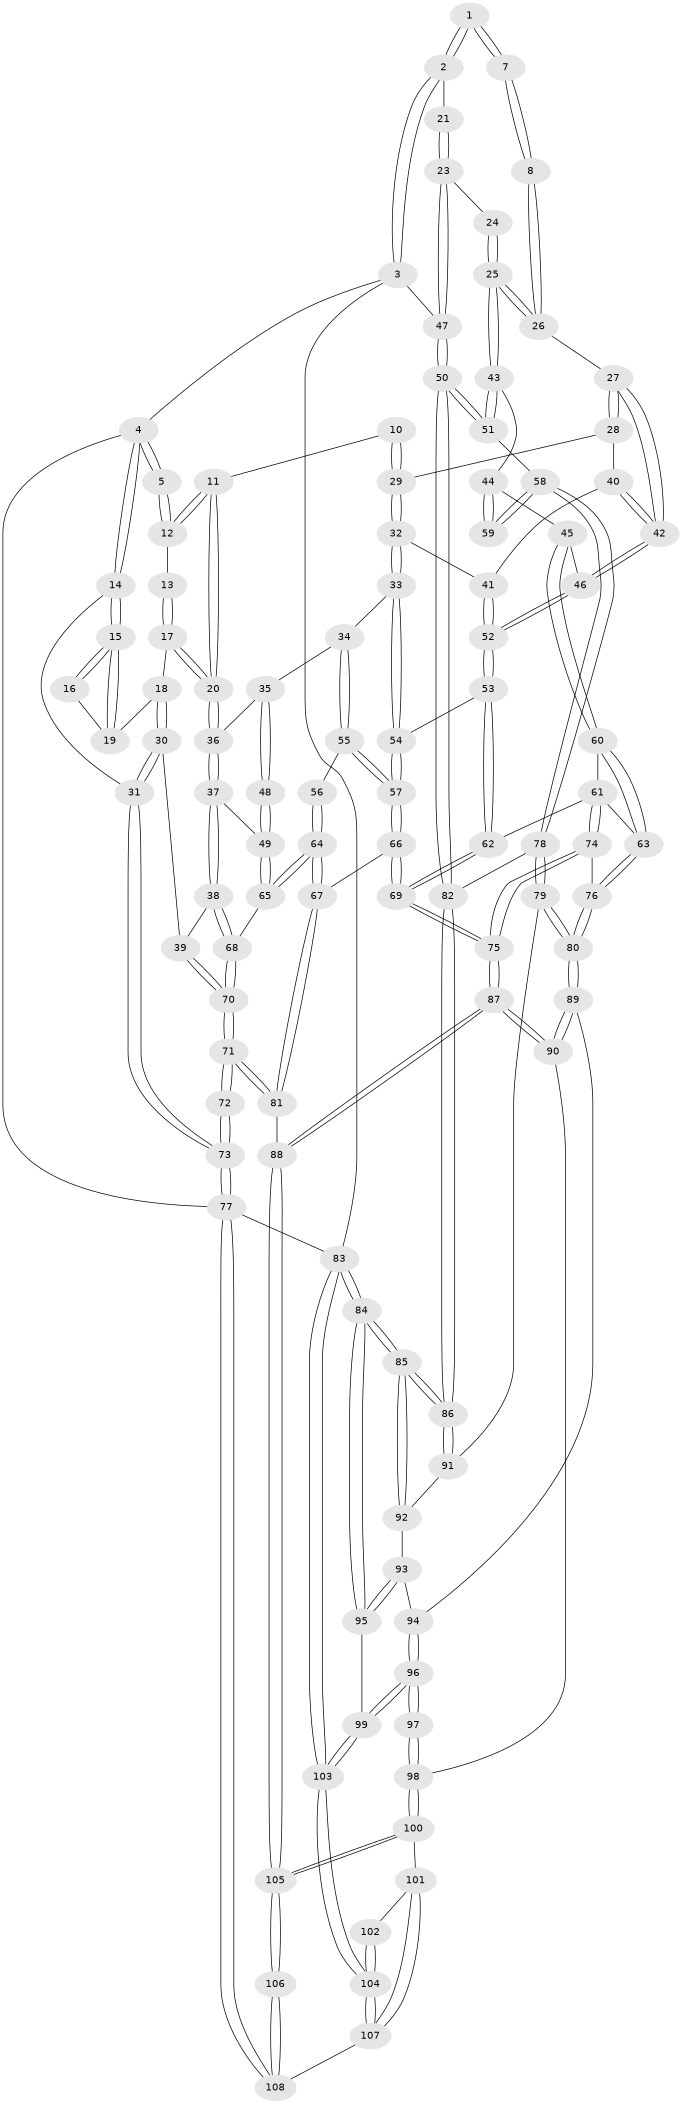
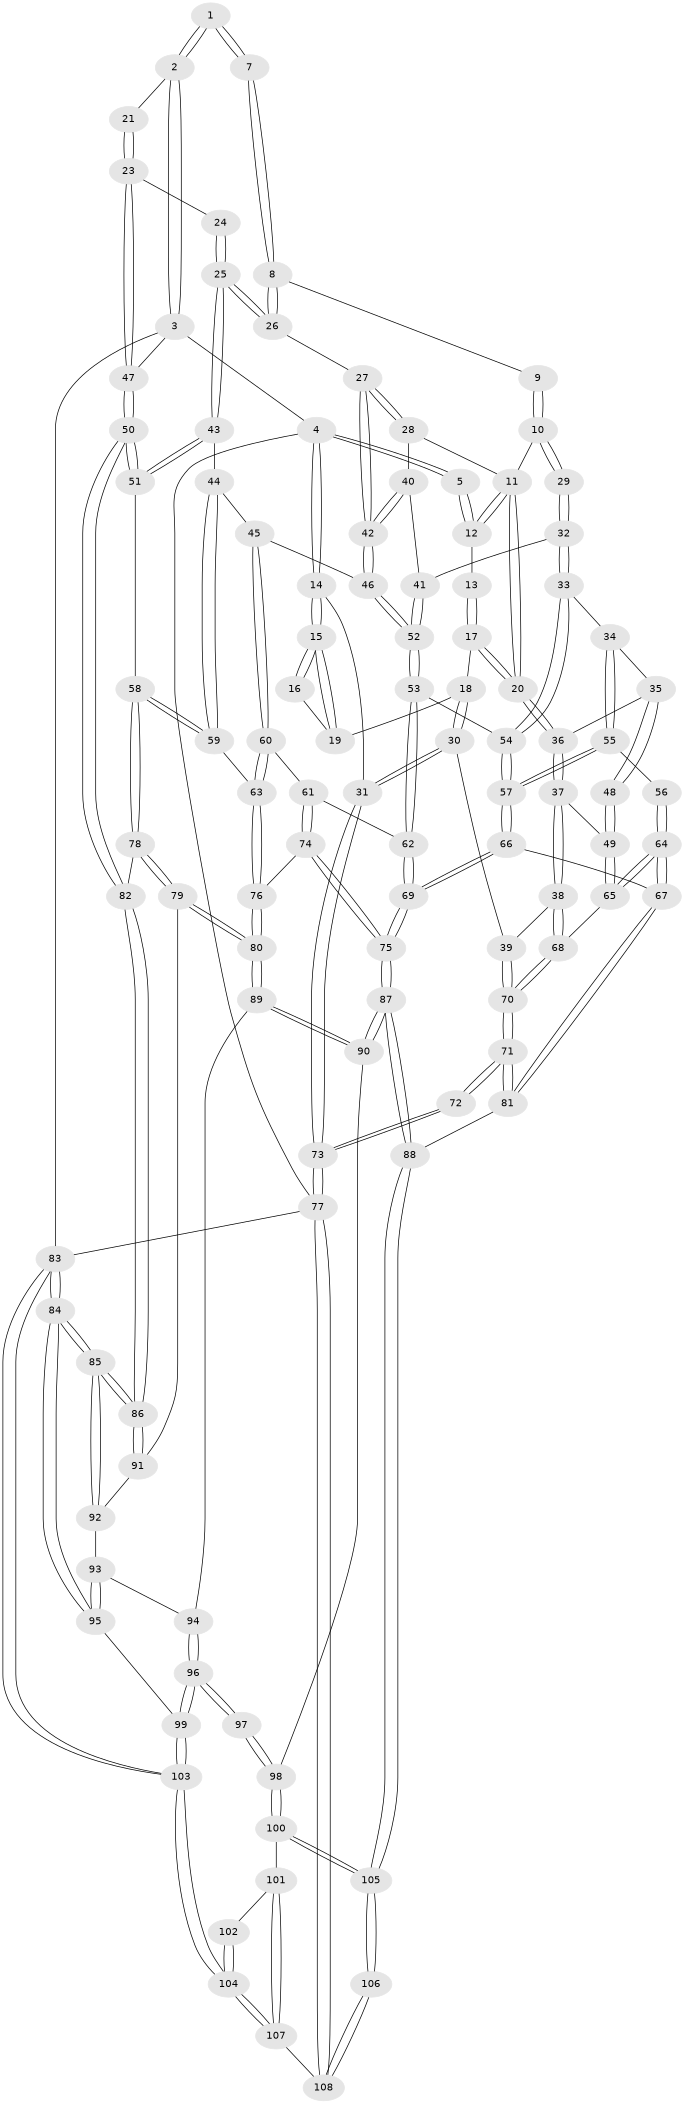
node "9": added
edge "28" -- "29": now "28" -- "11"
edge "61" -- "63": now "59" -- "63"
